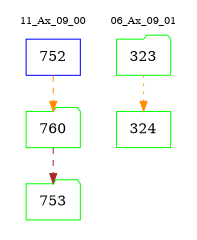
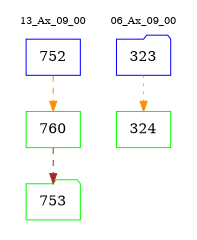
cluster "11_Ax_09_00": label "11_Ax_09_00" -> "13_Ax_09_00"
cluster "06_Ax_09_01": label "06_Ax_09_01" -> "06_Ax_09_00"
node "323": color green -> blue
node "760": shape folder -> box
